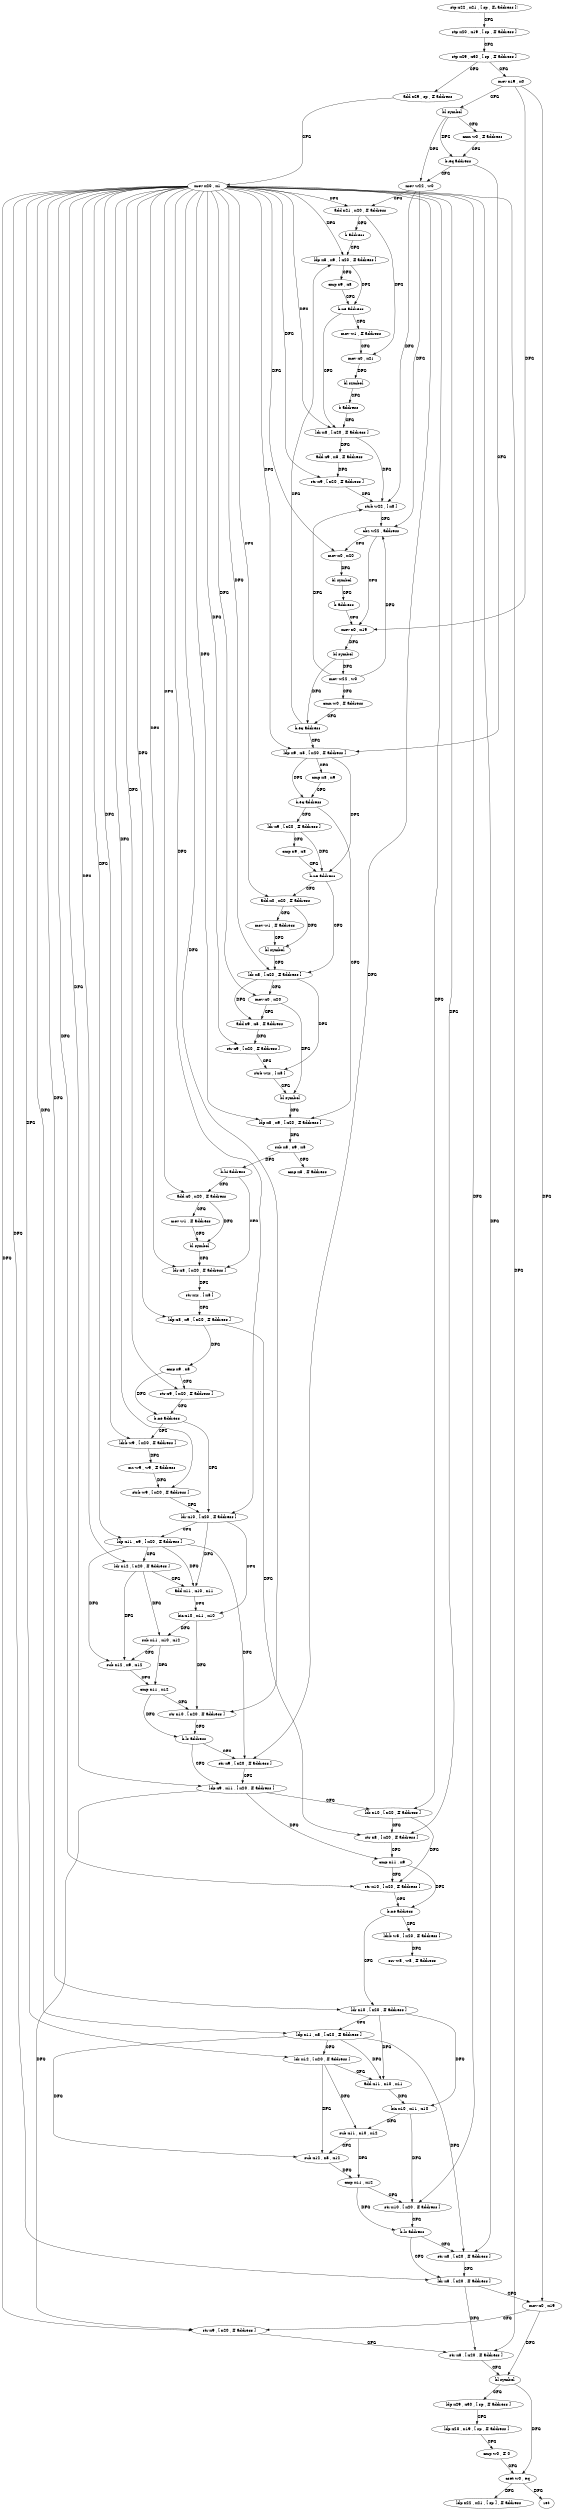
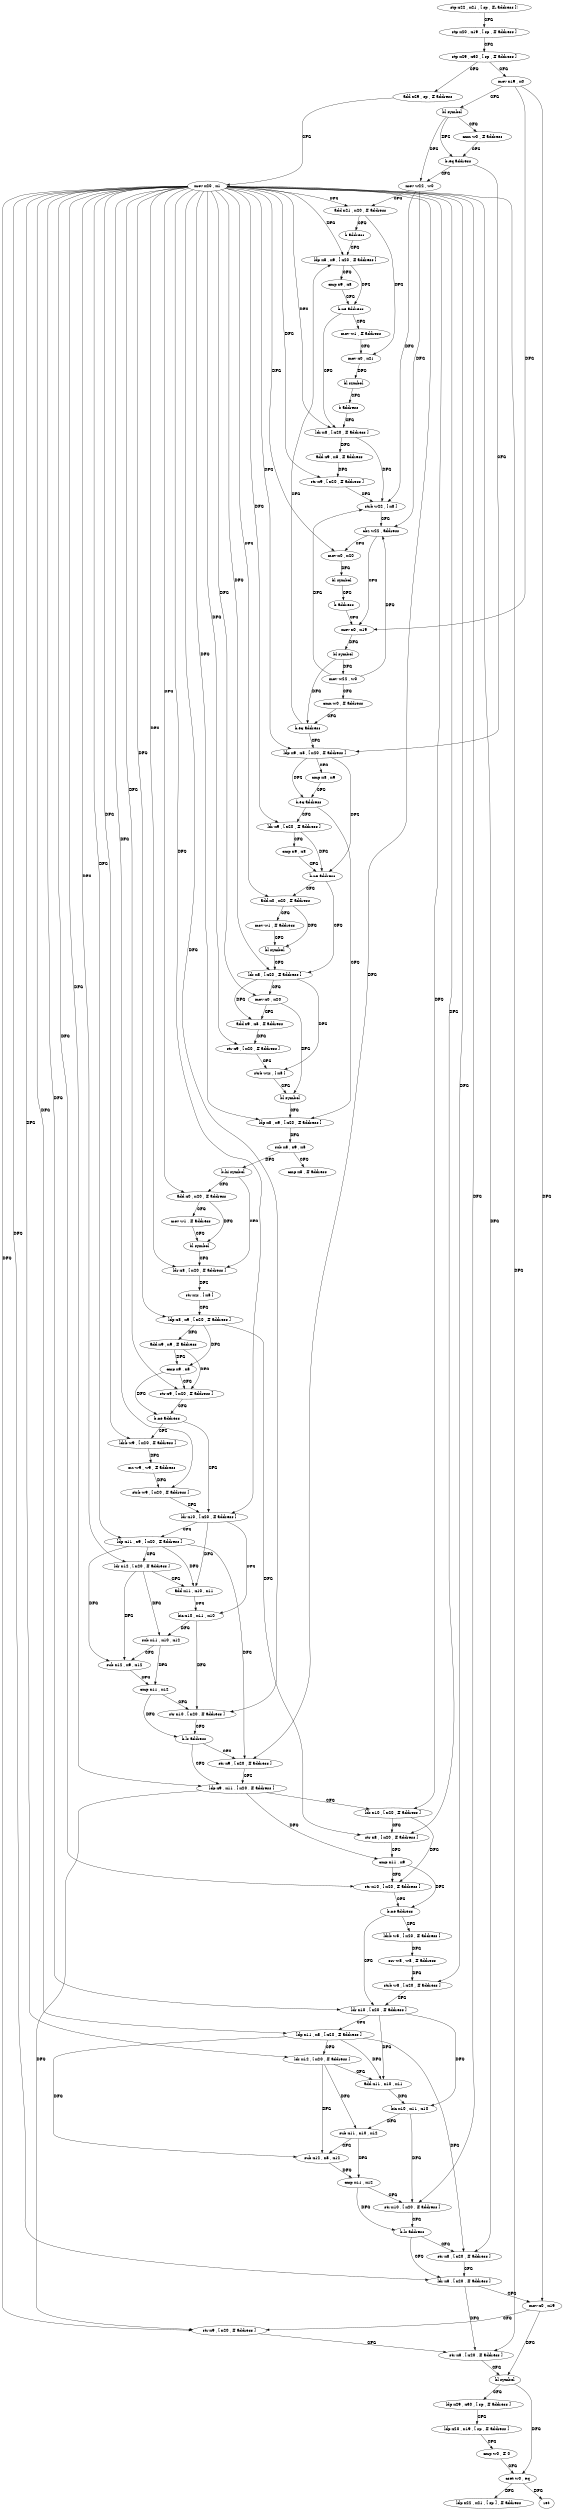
edge "mov x20 , x1" -> "ldr x9 , [ x20 , # address ]": added, label "DFG"
node "b.hi address": label "b.hi address" -> "b.hi symbol"
node "add x9 , x9 , # address": added
node "strb w8 , [ x20 , # address ]": added
